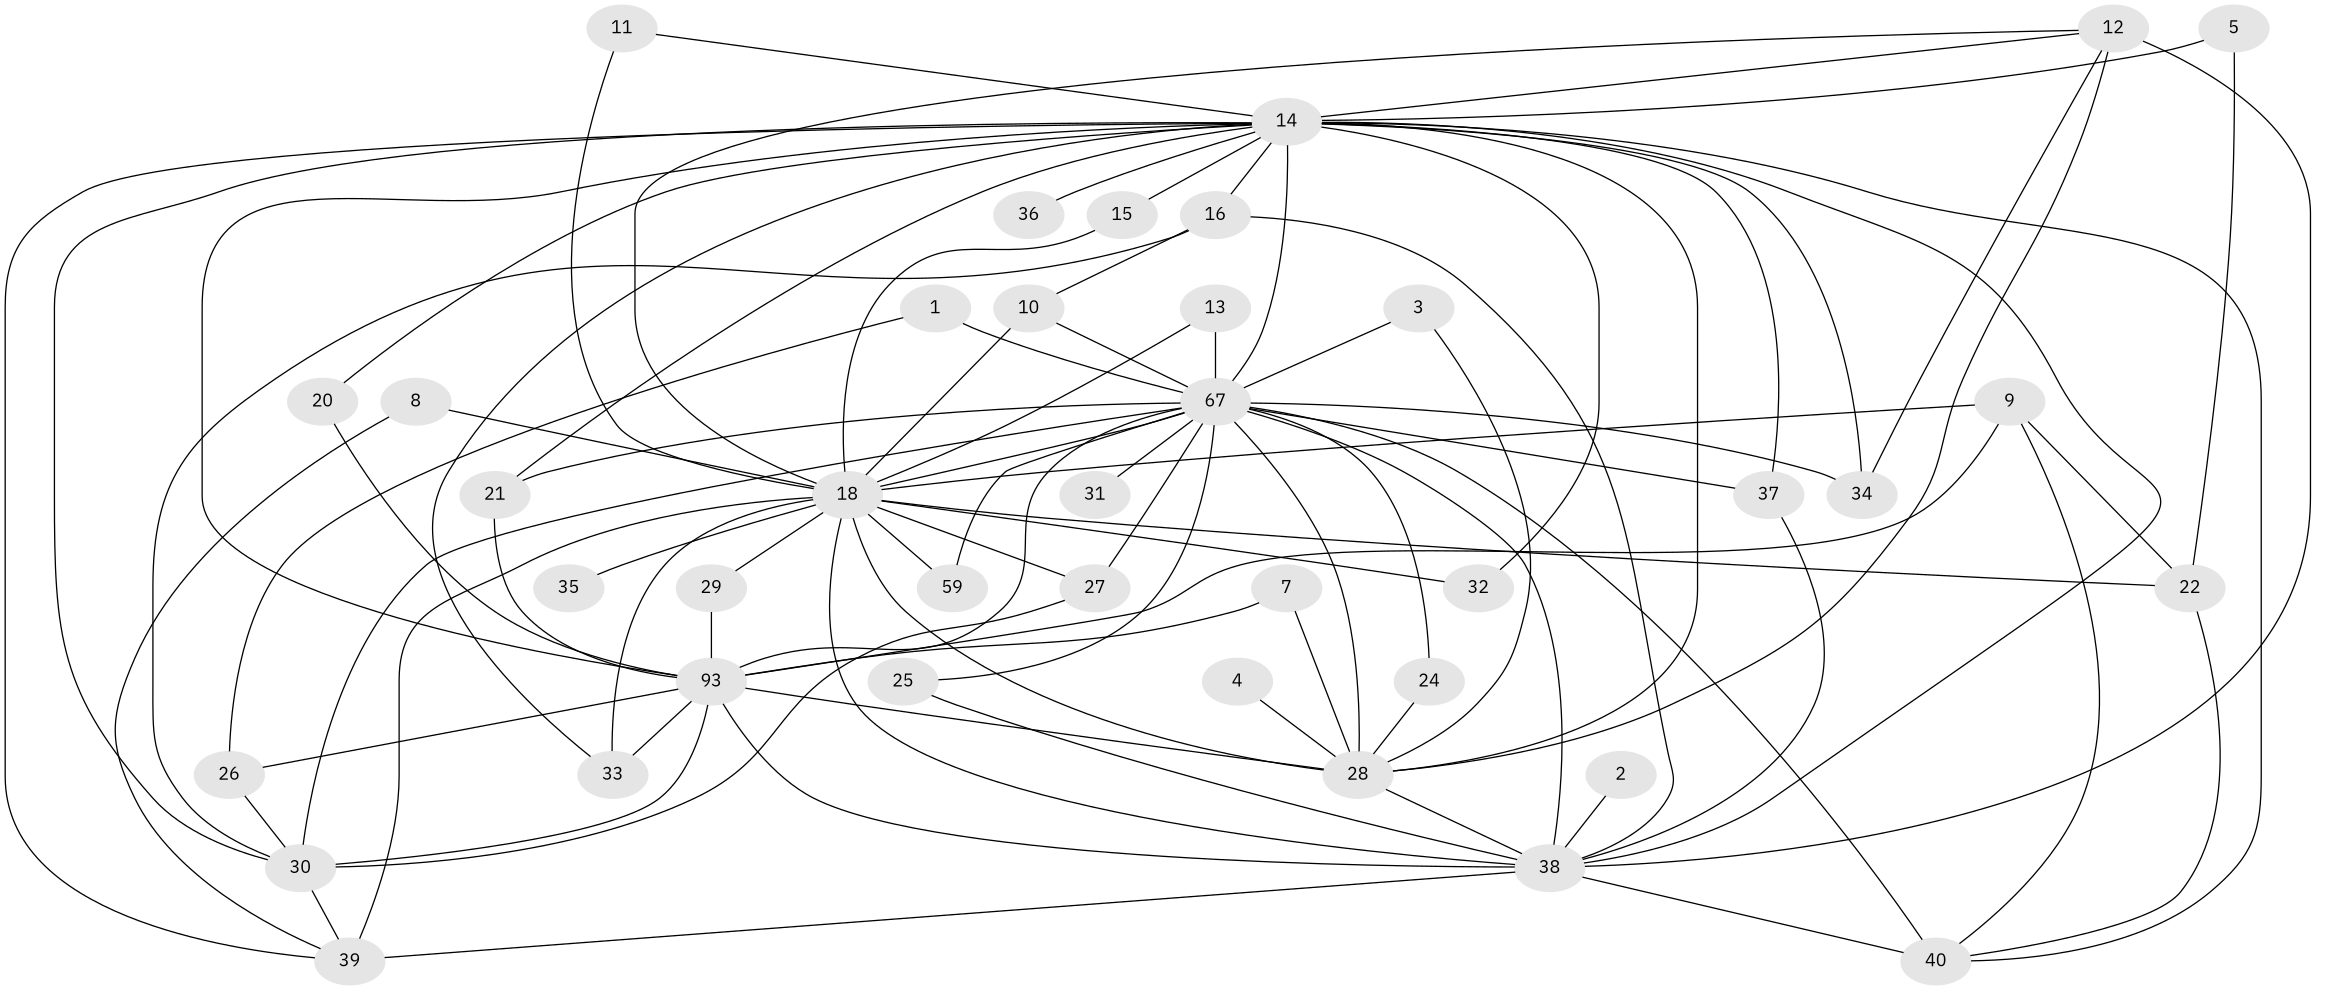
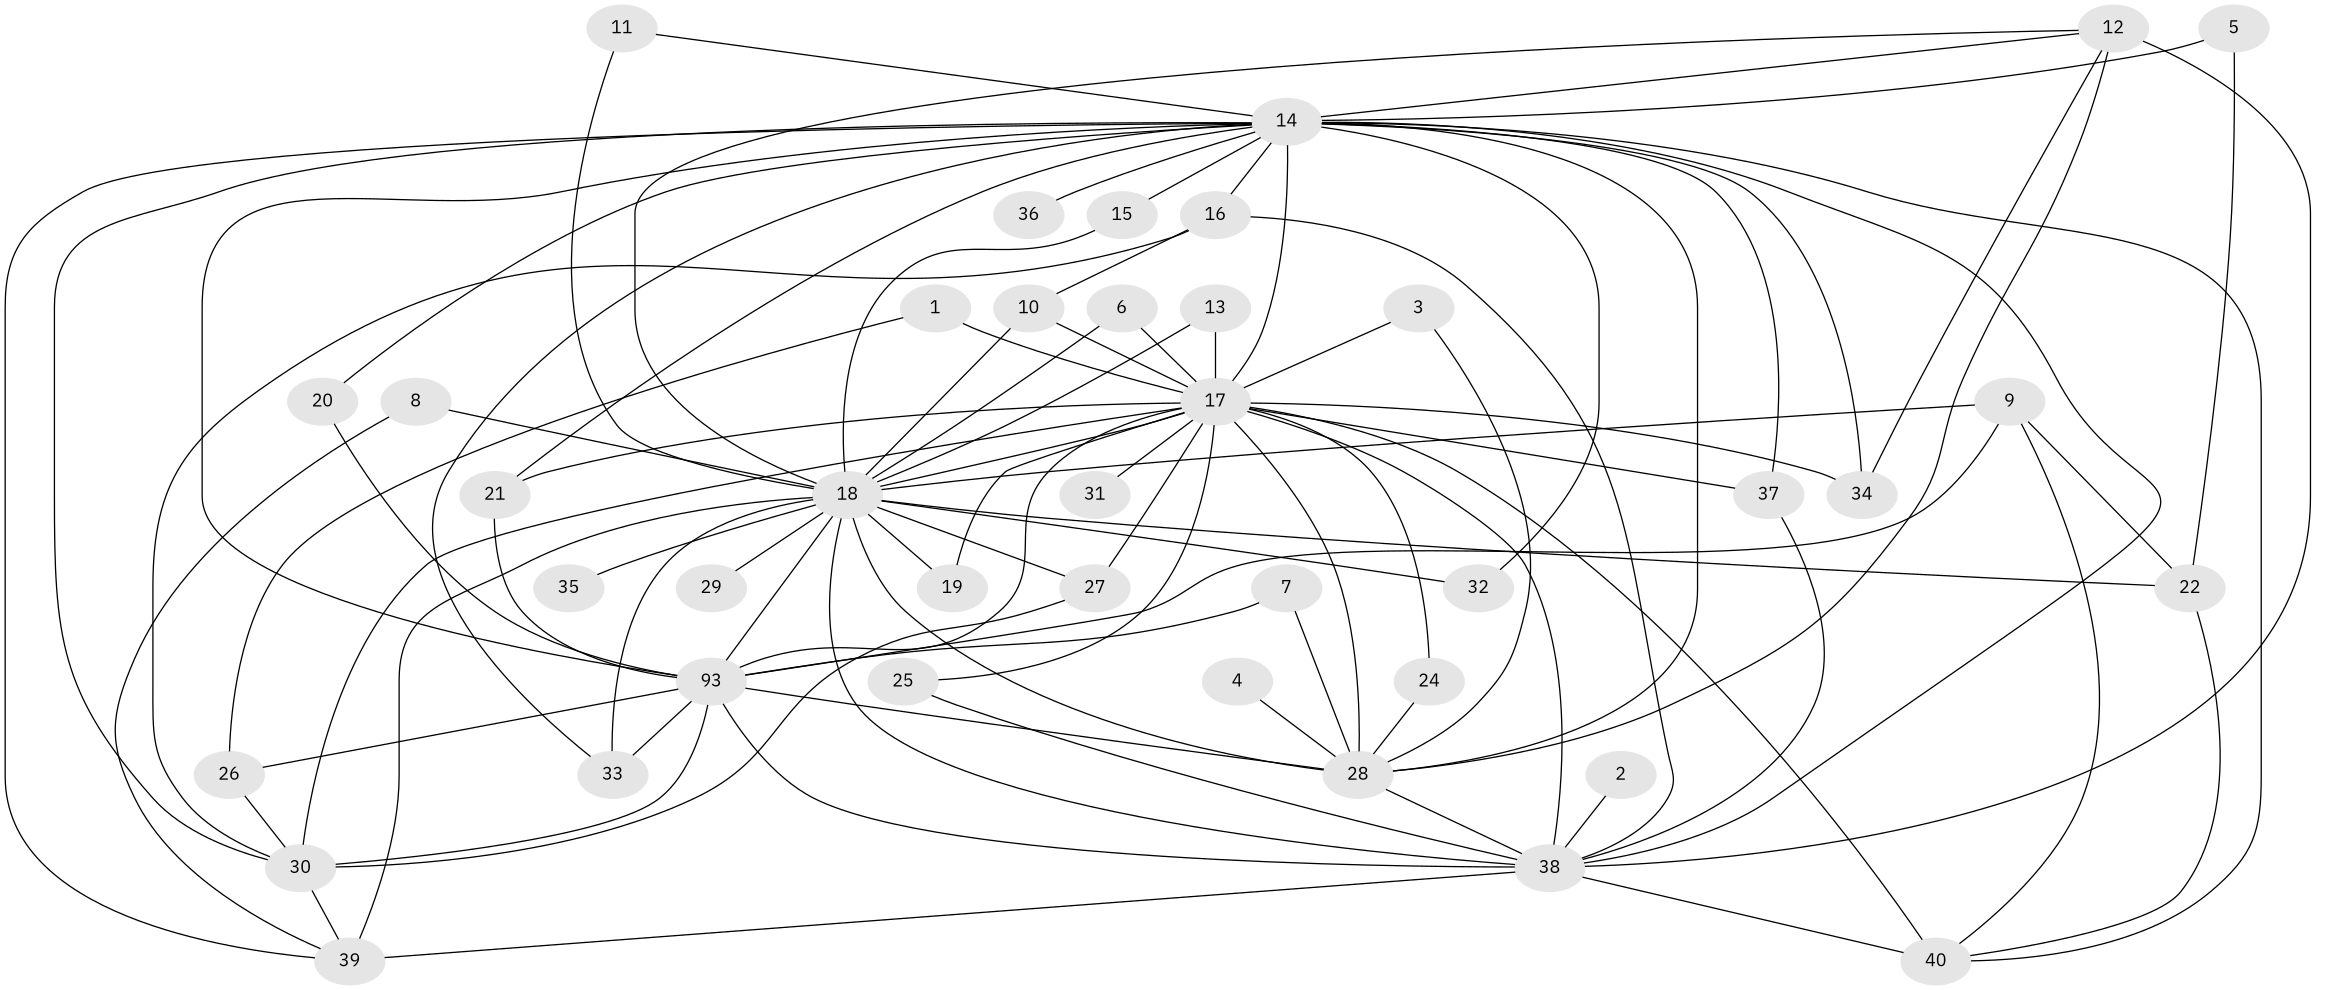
node "6": added
node "67": label "67" -> "17"
node "59": label "59" -> "19"
edge "29" -- "93": now "18" -- "93"
